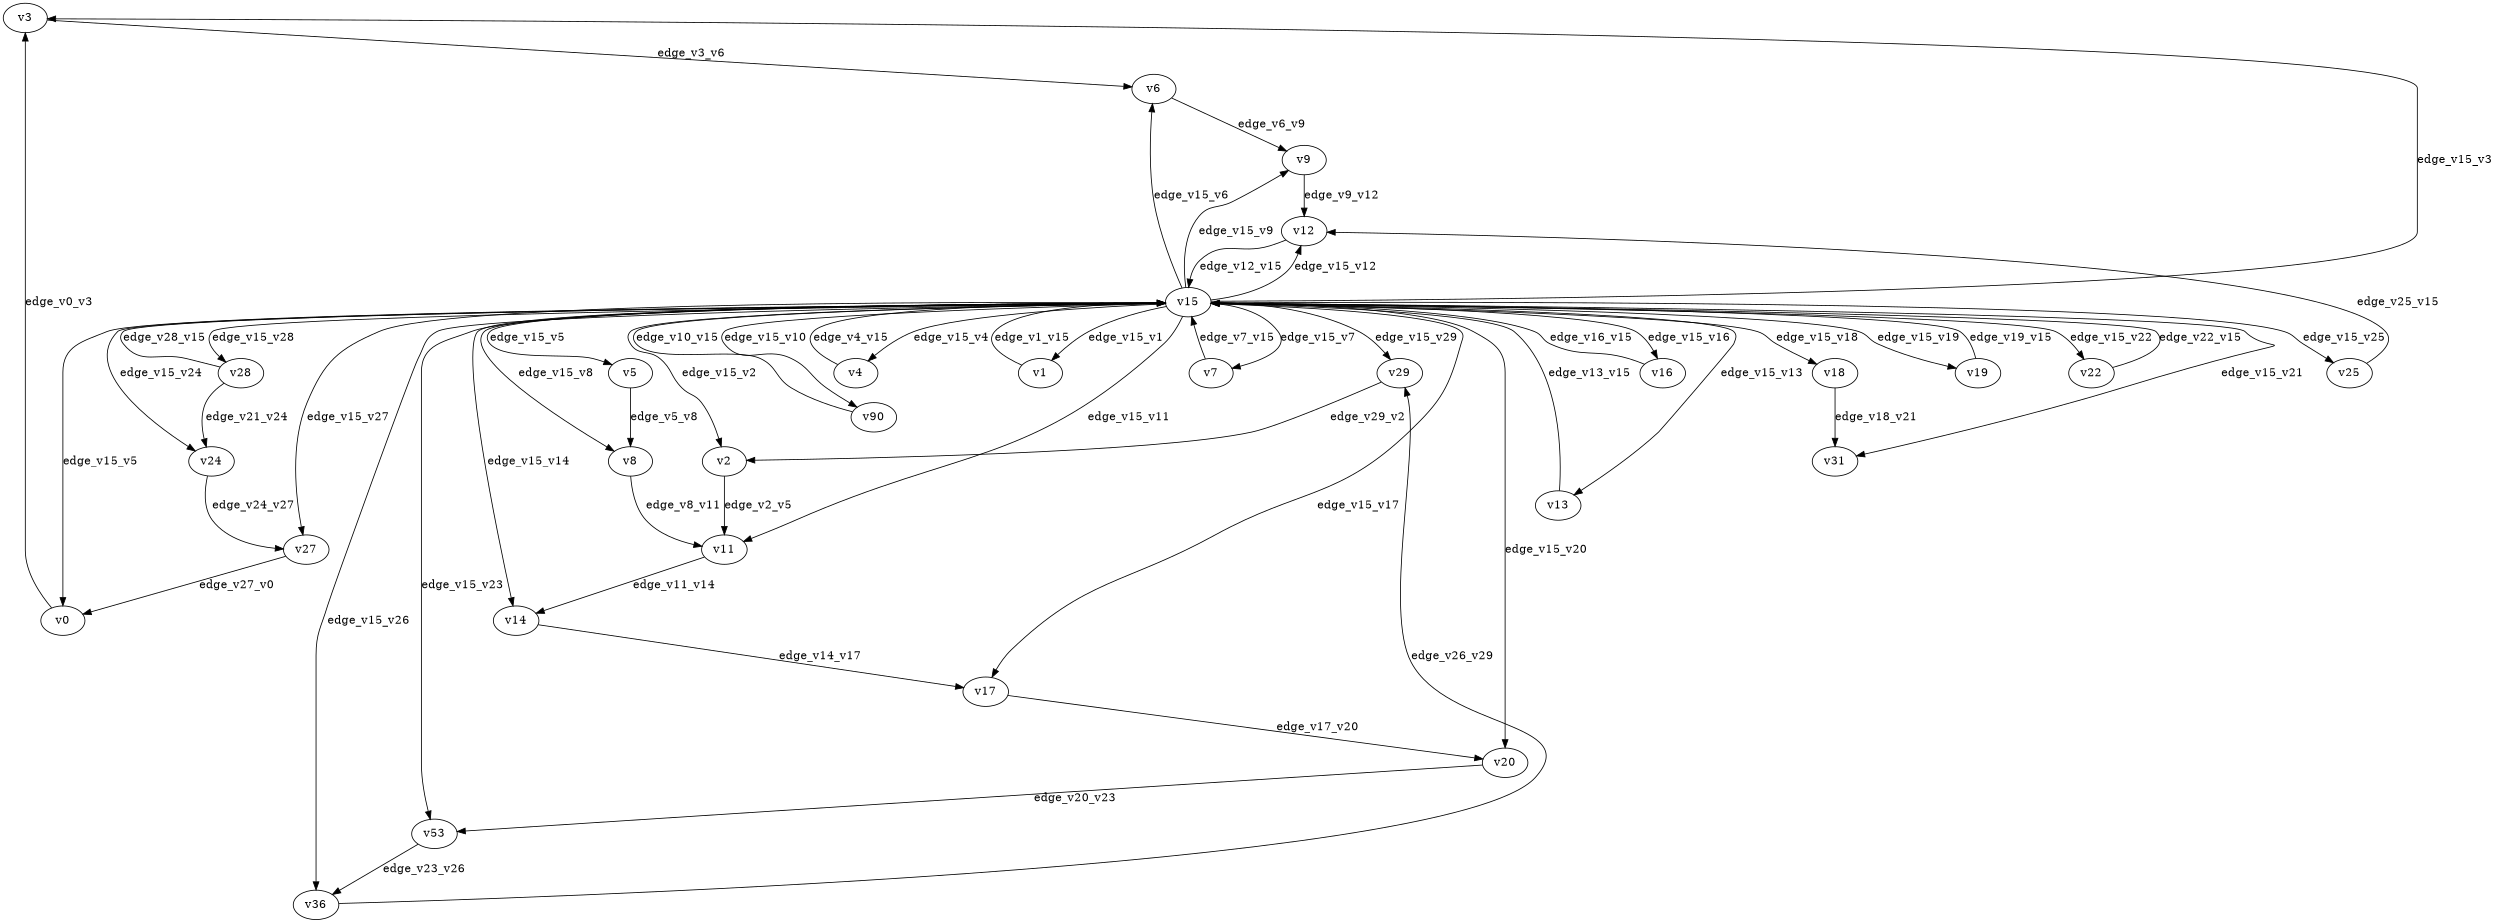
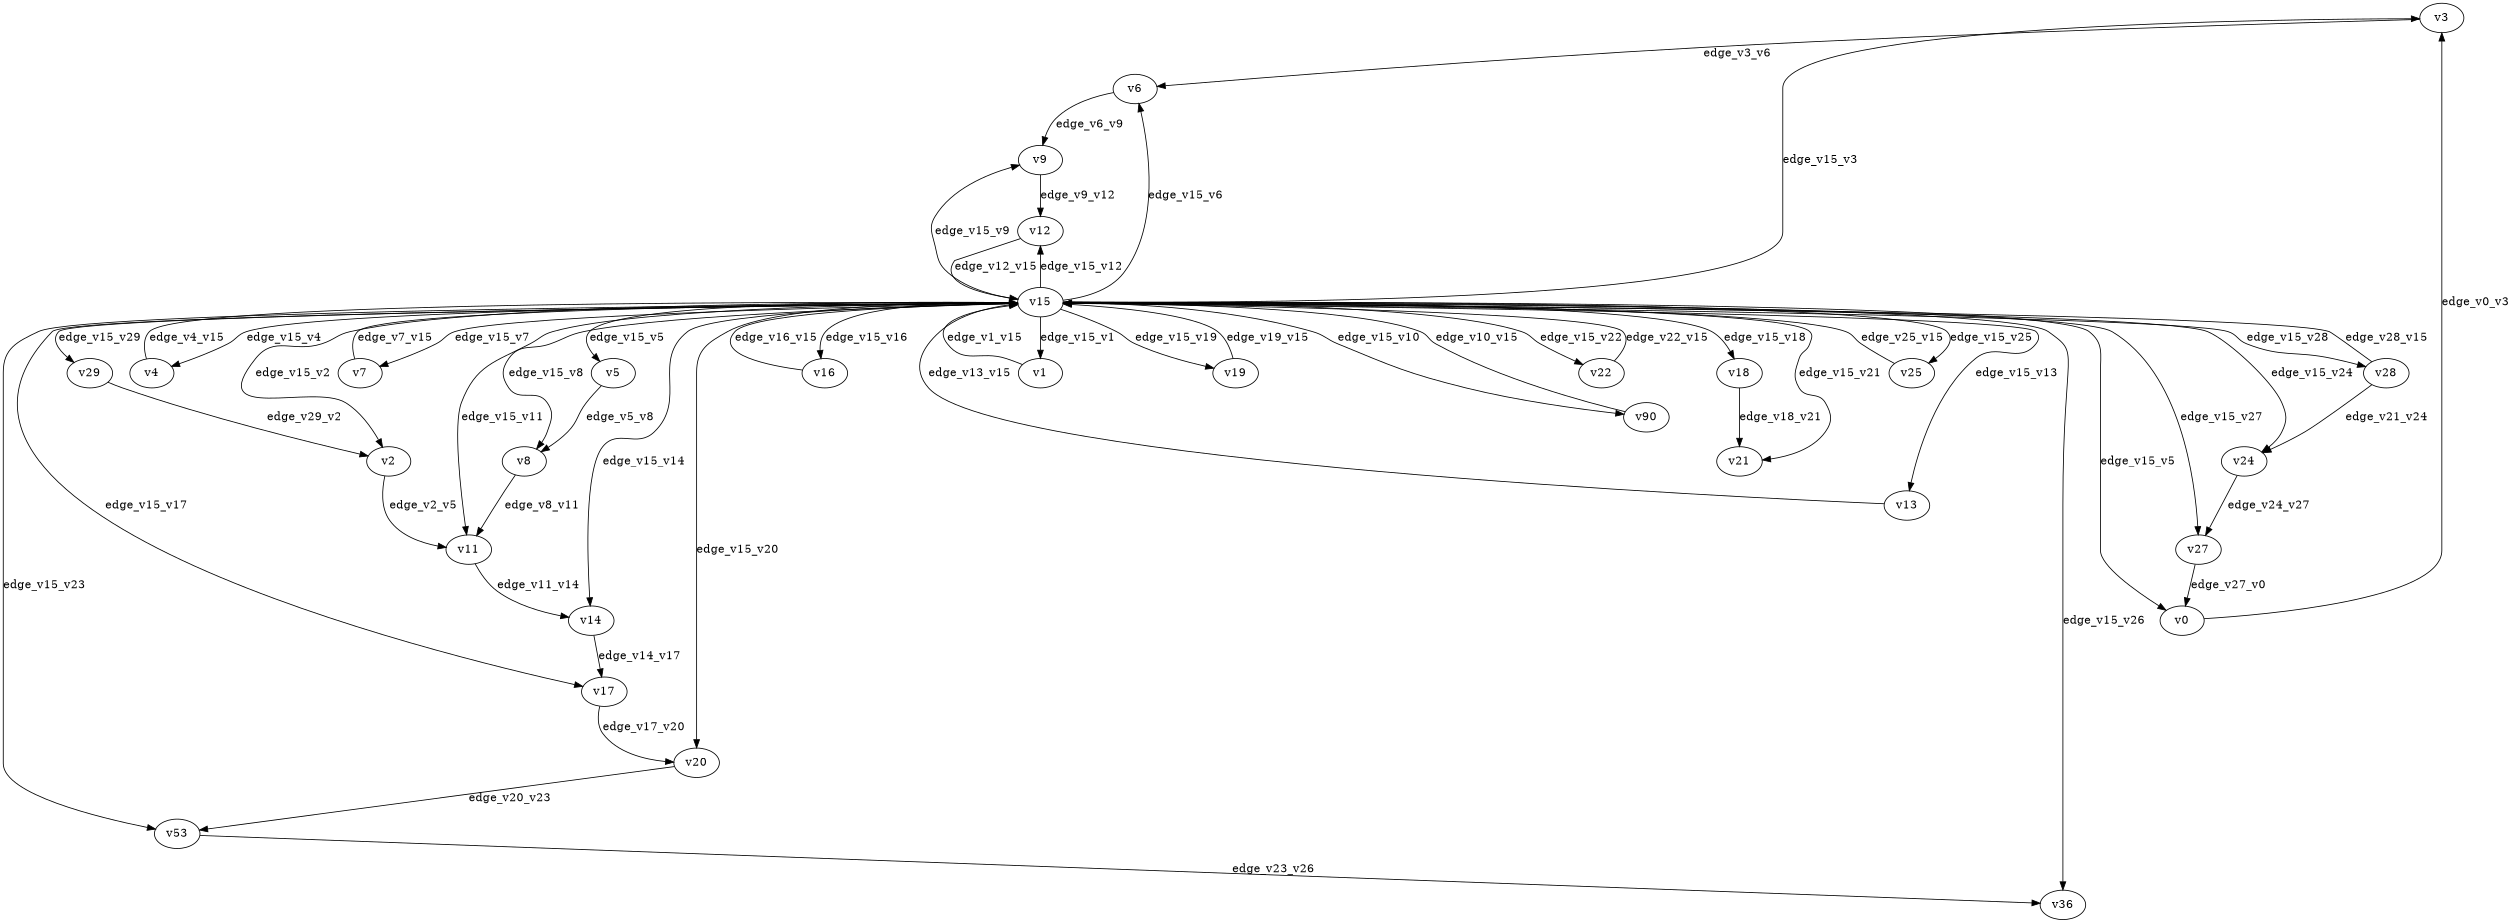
edge "v25" -> "v12": now "v25" -> "v15"
node "v31": label "v31" -> "v21"
edge "v36" -> "v29": removed, label "edge_v26_v29"
